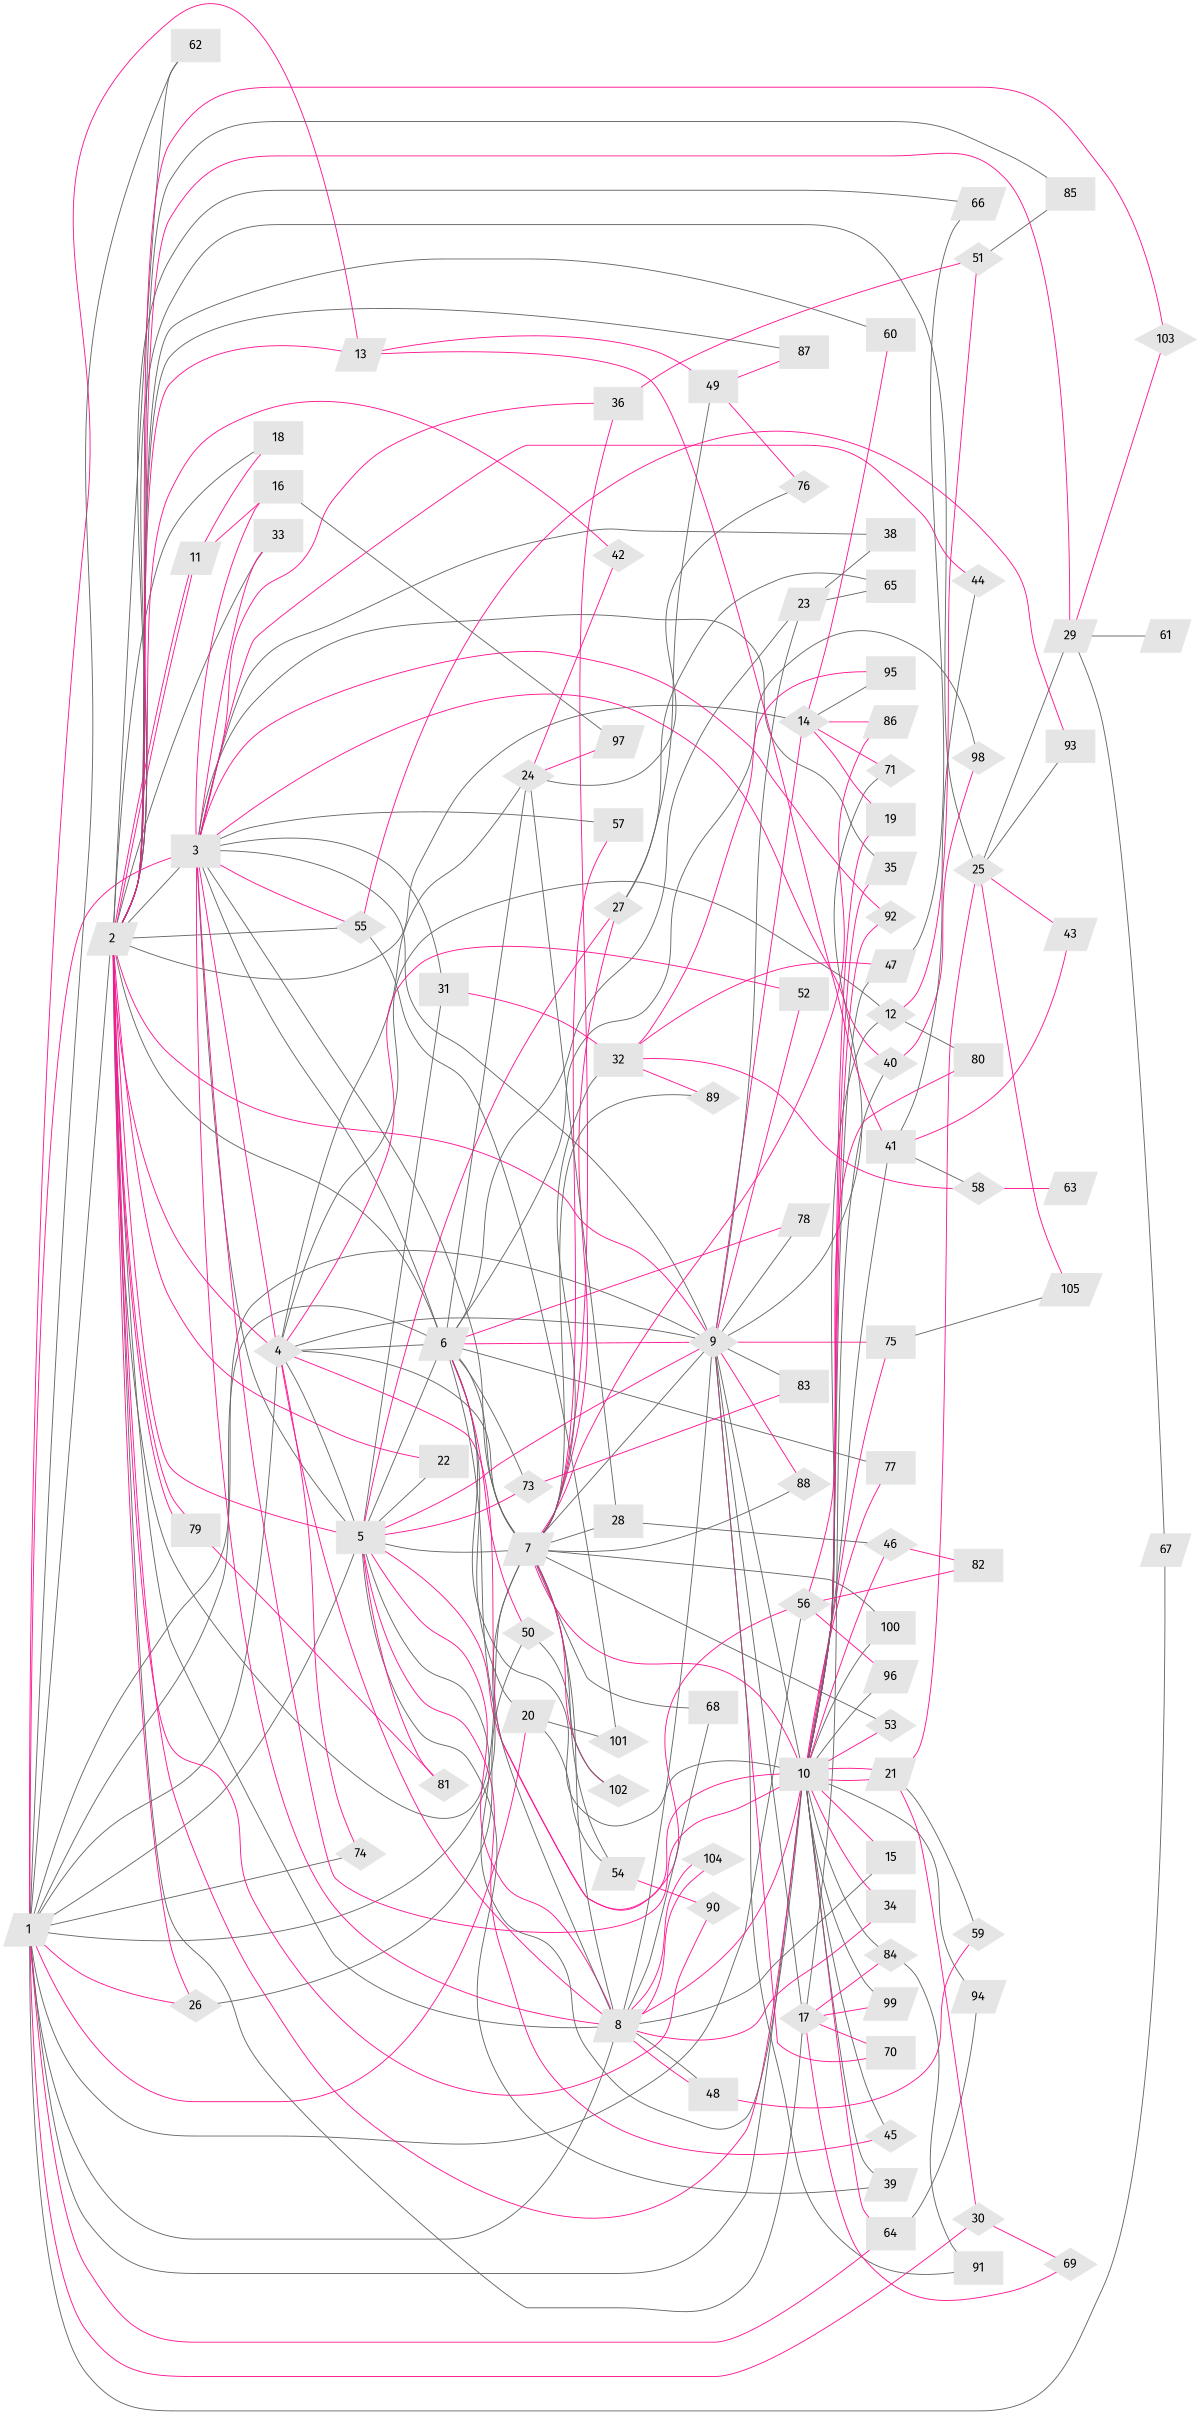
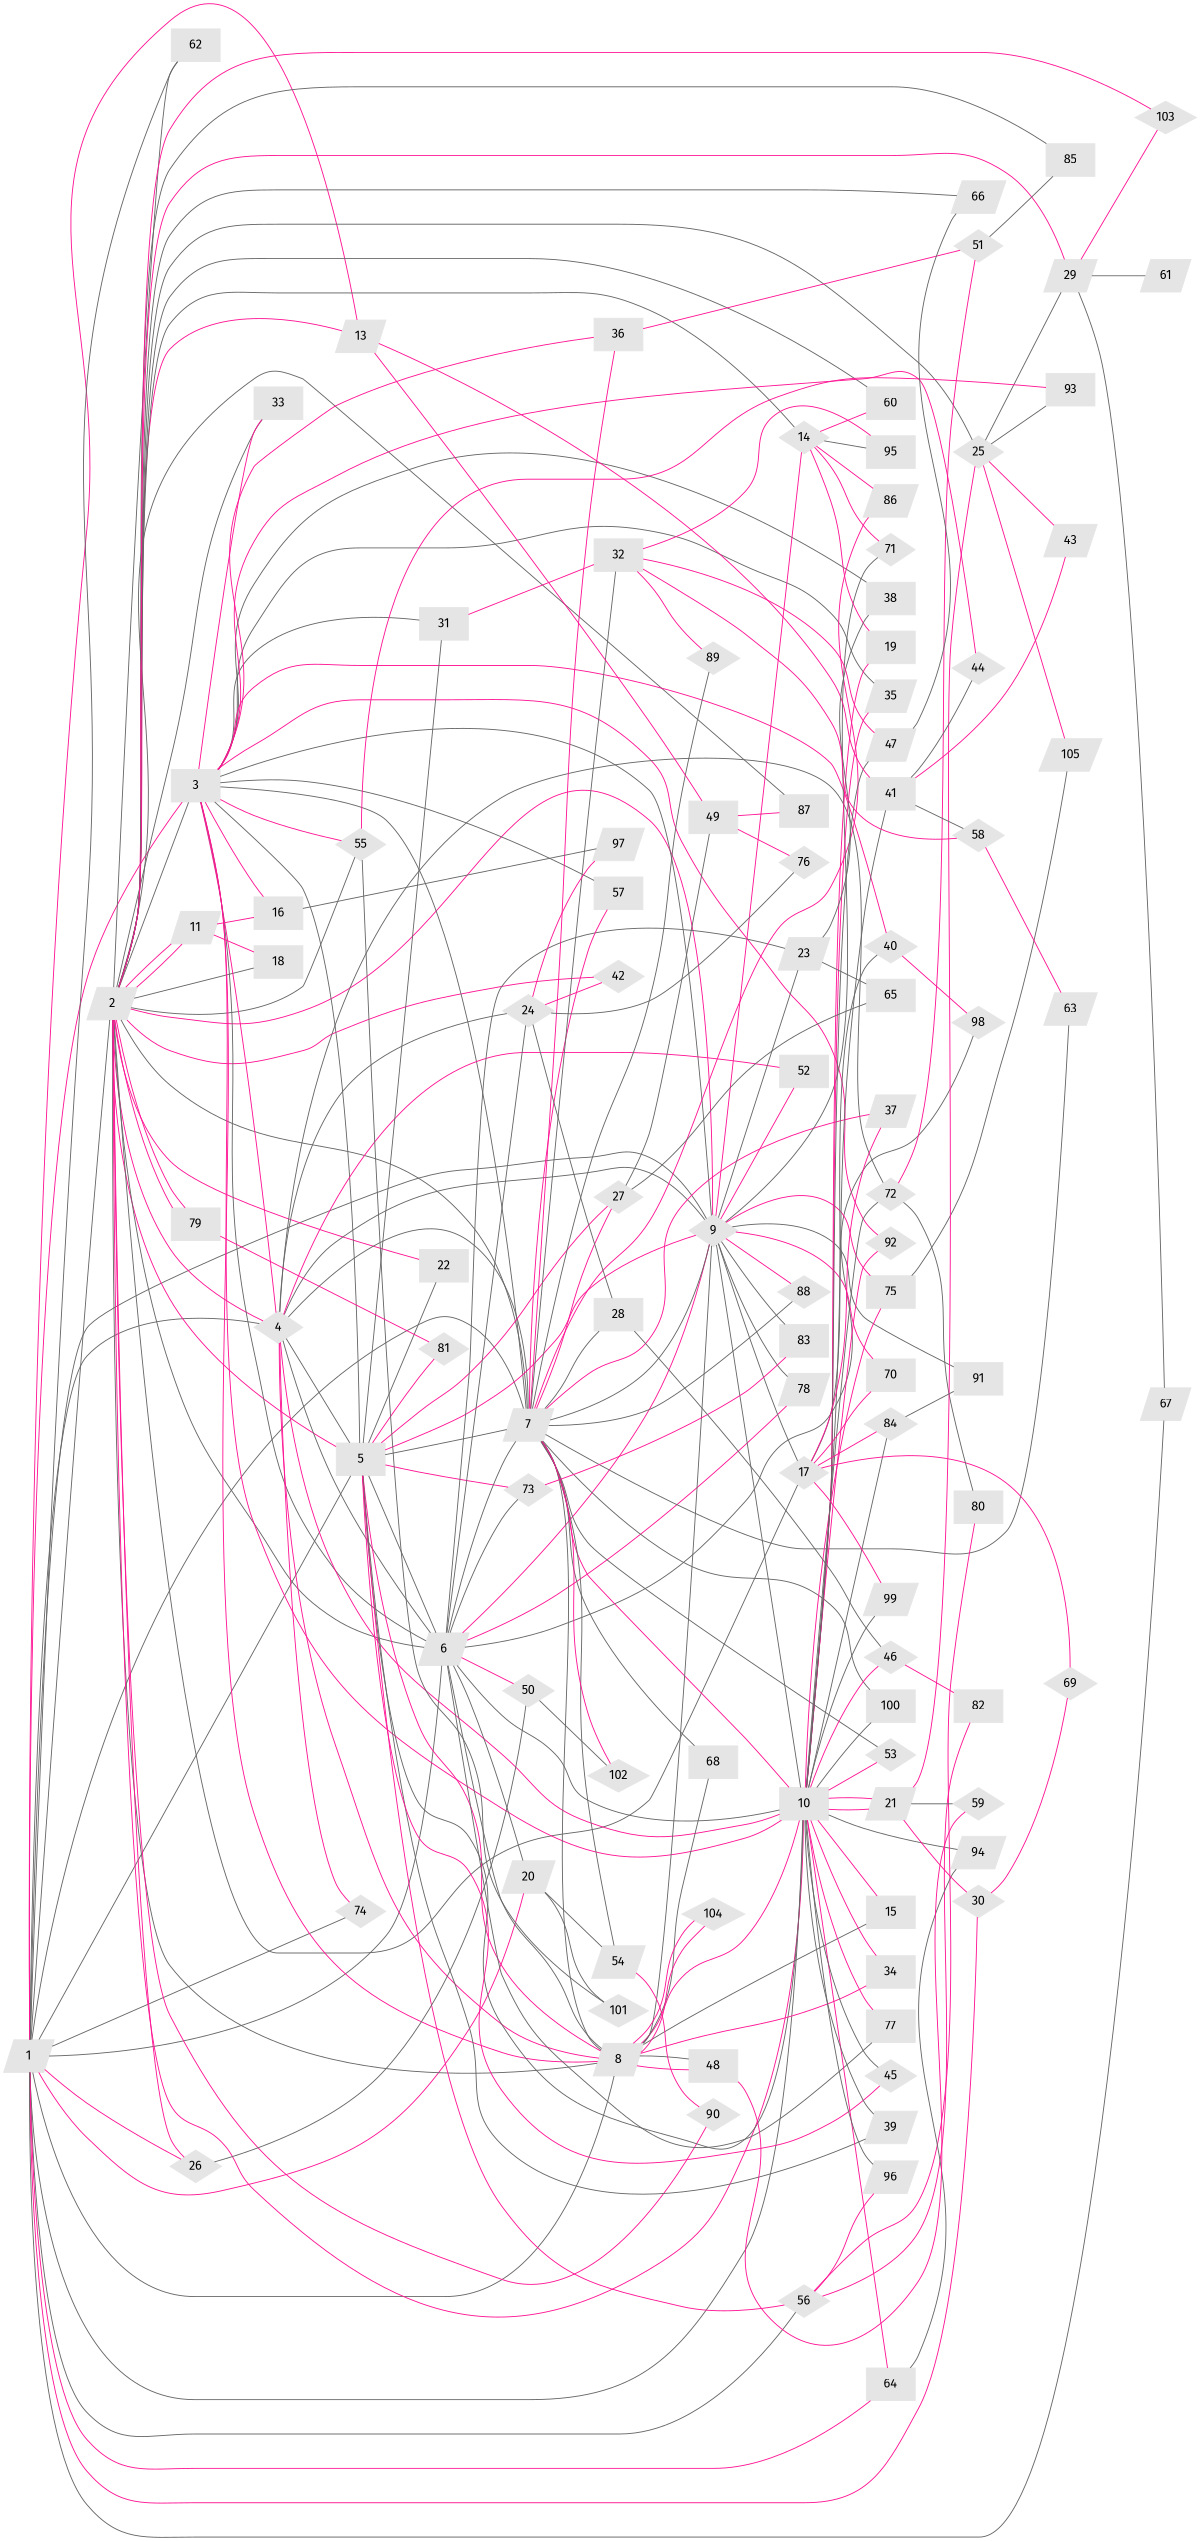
node "12": label "12" -> "72"
node "37": added
edge "63" -- "7": added
